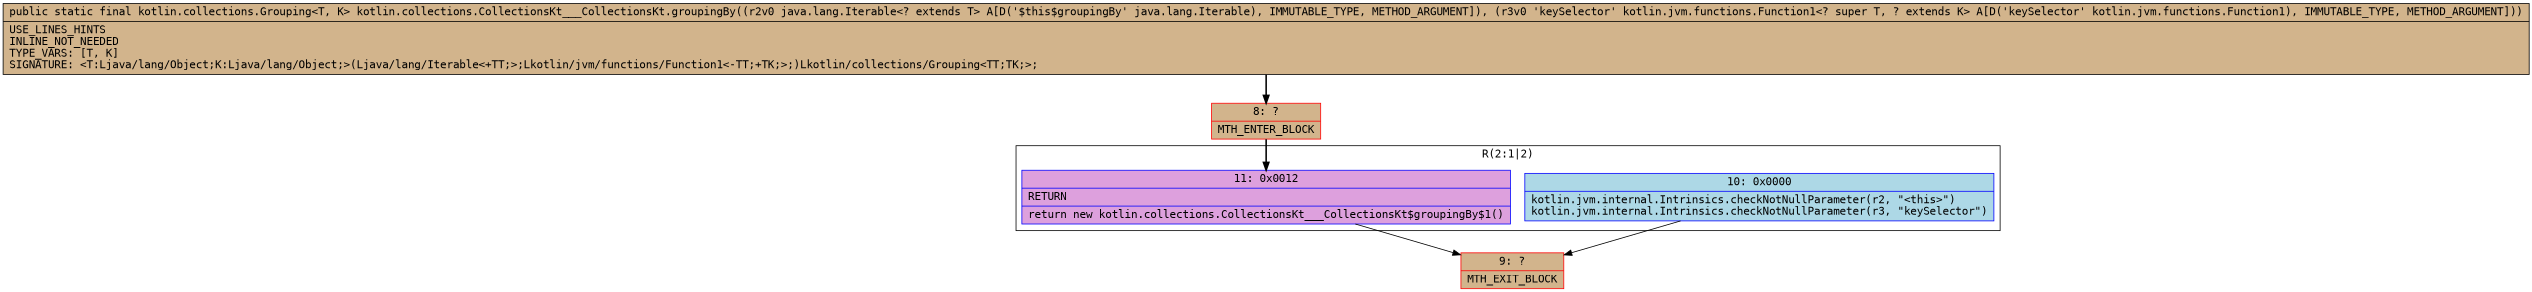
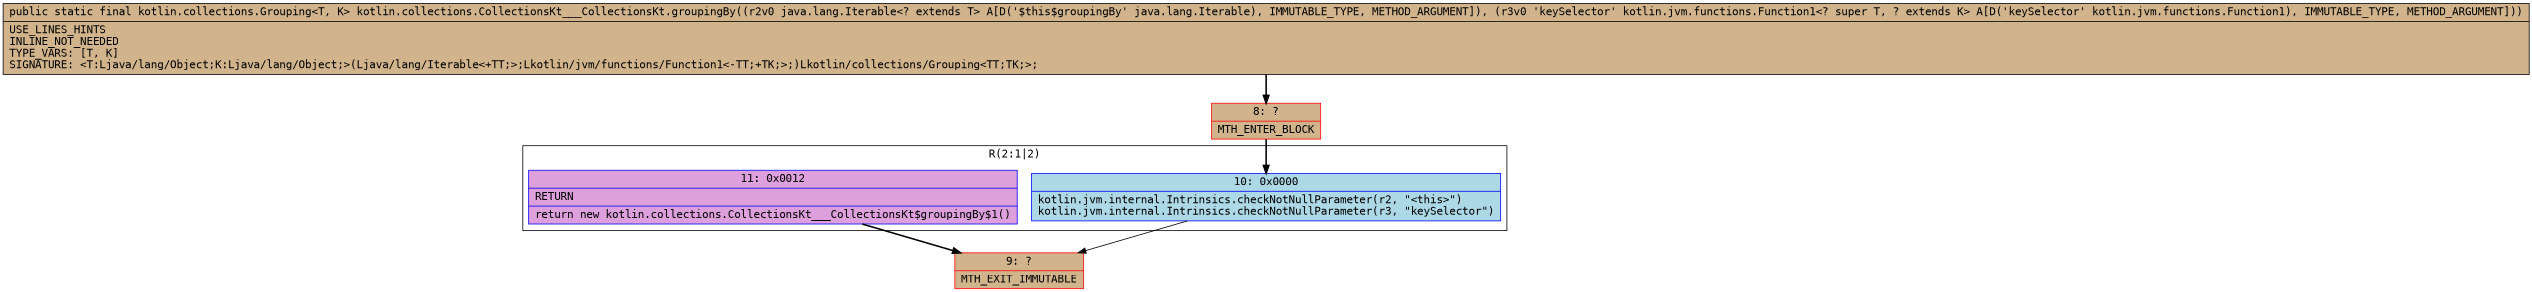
edge "8: ?" -> "11: 0x0012": now "8: ?" -> "10: 0x0000"
edge "11: 0x0012" -> "9: ?": style solid -> bold
node "9: ?": text "MTH_EXIT_BLOCK" -> "MTH_EXIT_IMMUTABLE"
